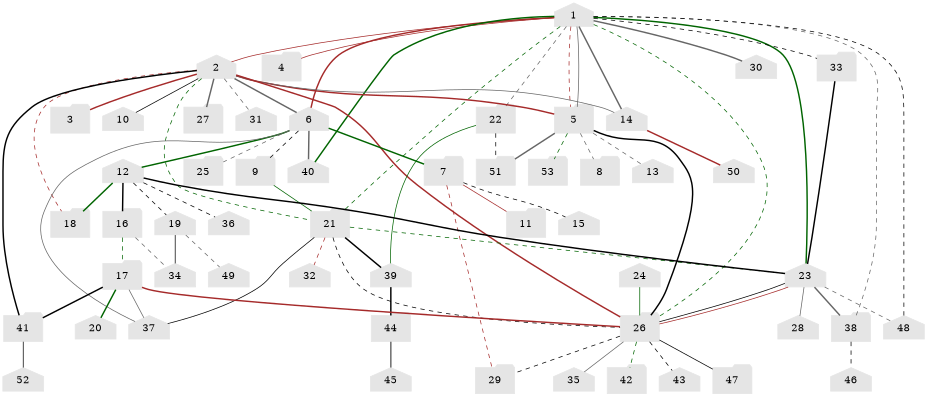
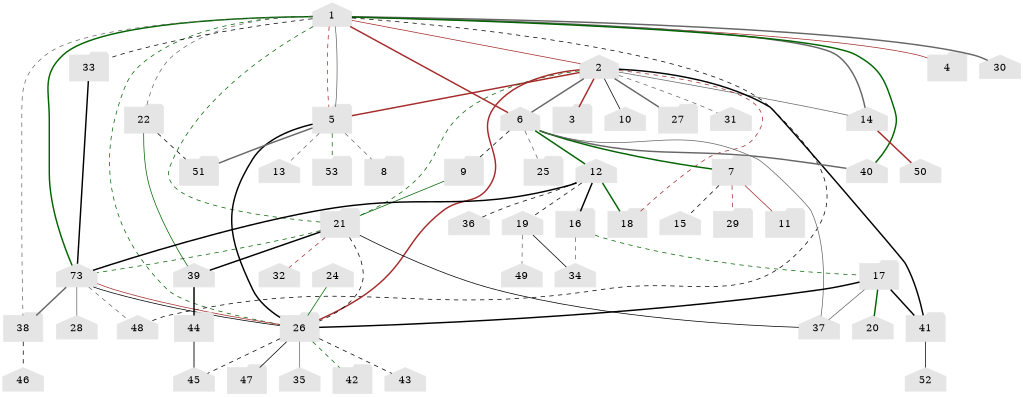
node "23": label "23" -> "73"
edge "17" -- "26": color brown -> black
edge "26" -- "29": now "26" -- "45"
